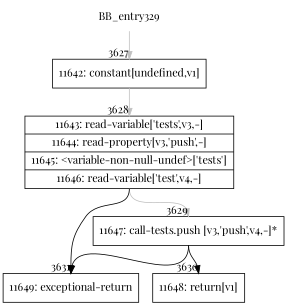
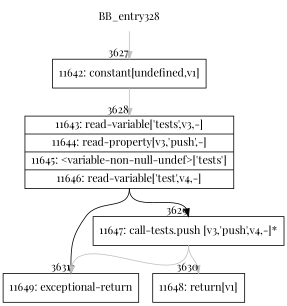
node "BB_entry329": label "BB_entry329" -> "BB_entry328"
edge "11643: read-variable['tests',v3,-]" -> "11647: call-tests.push [v3,'push',v4,-]*": color gray -> black
edge "11647: call-tests.push [v3,'push',v4,-]*" -> "11648: return[v1]": color black -> gray
edge "11647: call-tests.push [v3,'push',v4,-]*" -> "11649: exceptional-return": color black -> gray
